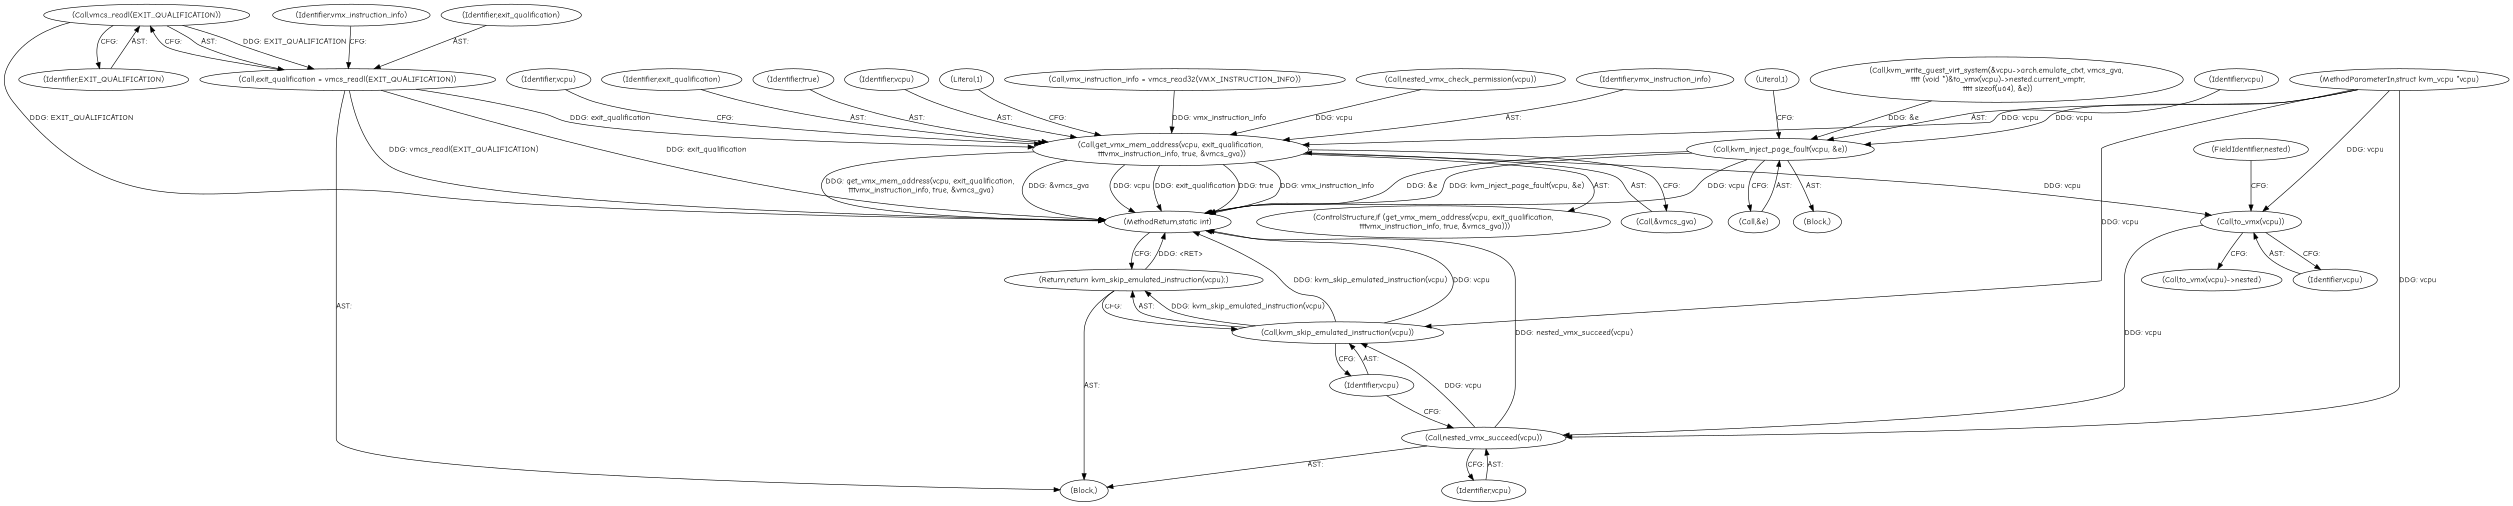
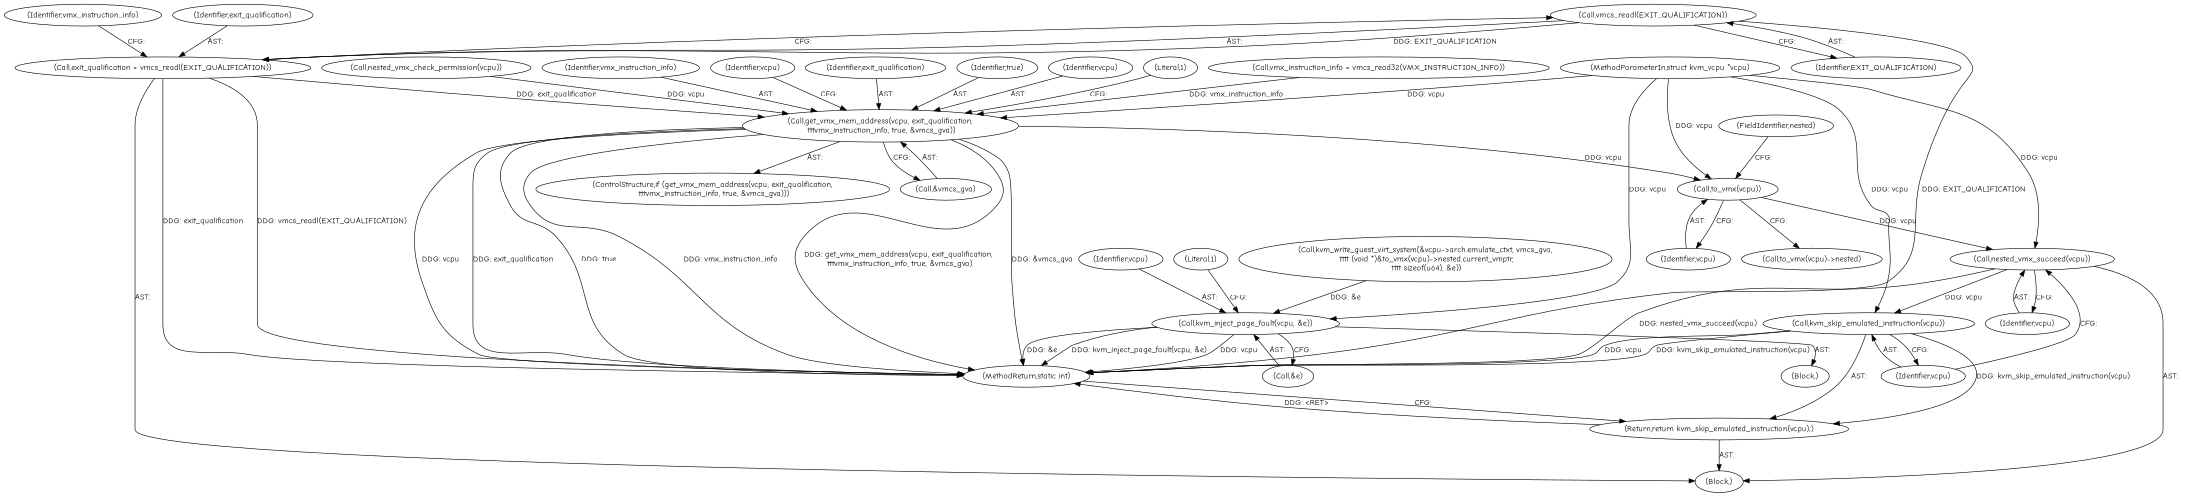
edge "(Return,return kvm_skip_emulated_instruction(vcpu);)" -> "(Call,kvm_skip_emulated_instruction(vcpu))": removed, label "CFG:"
